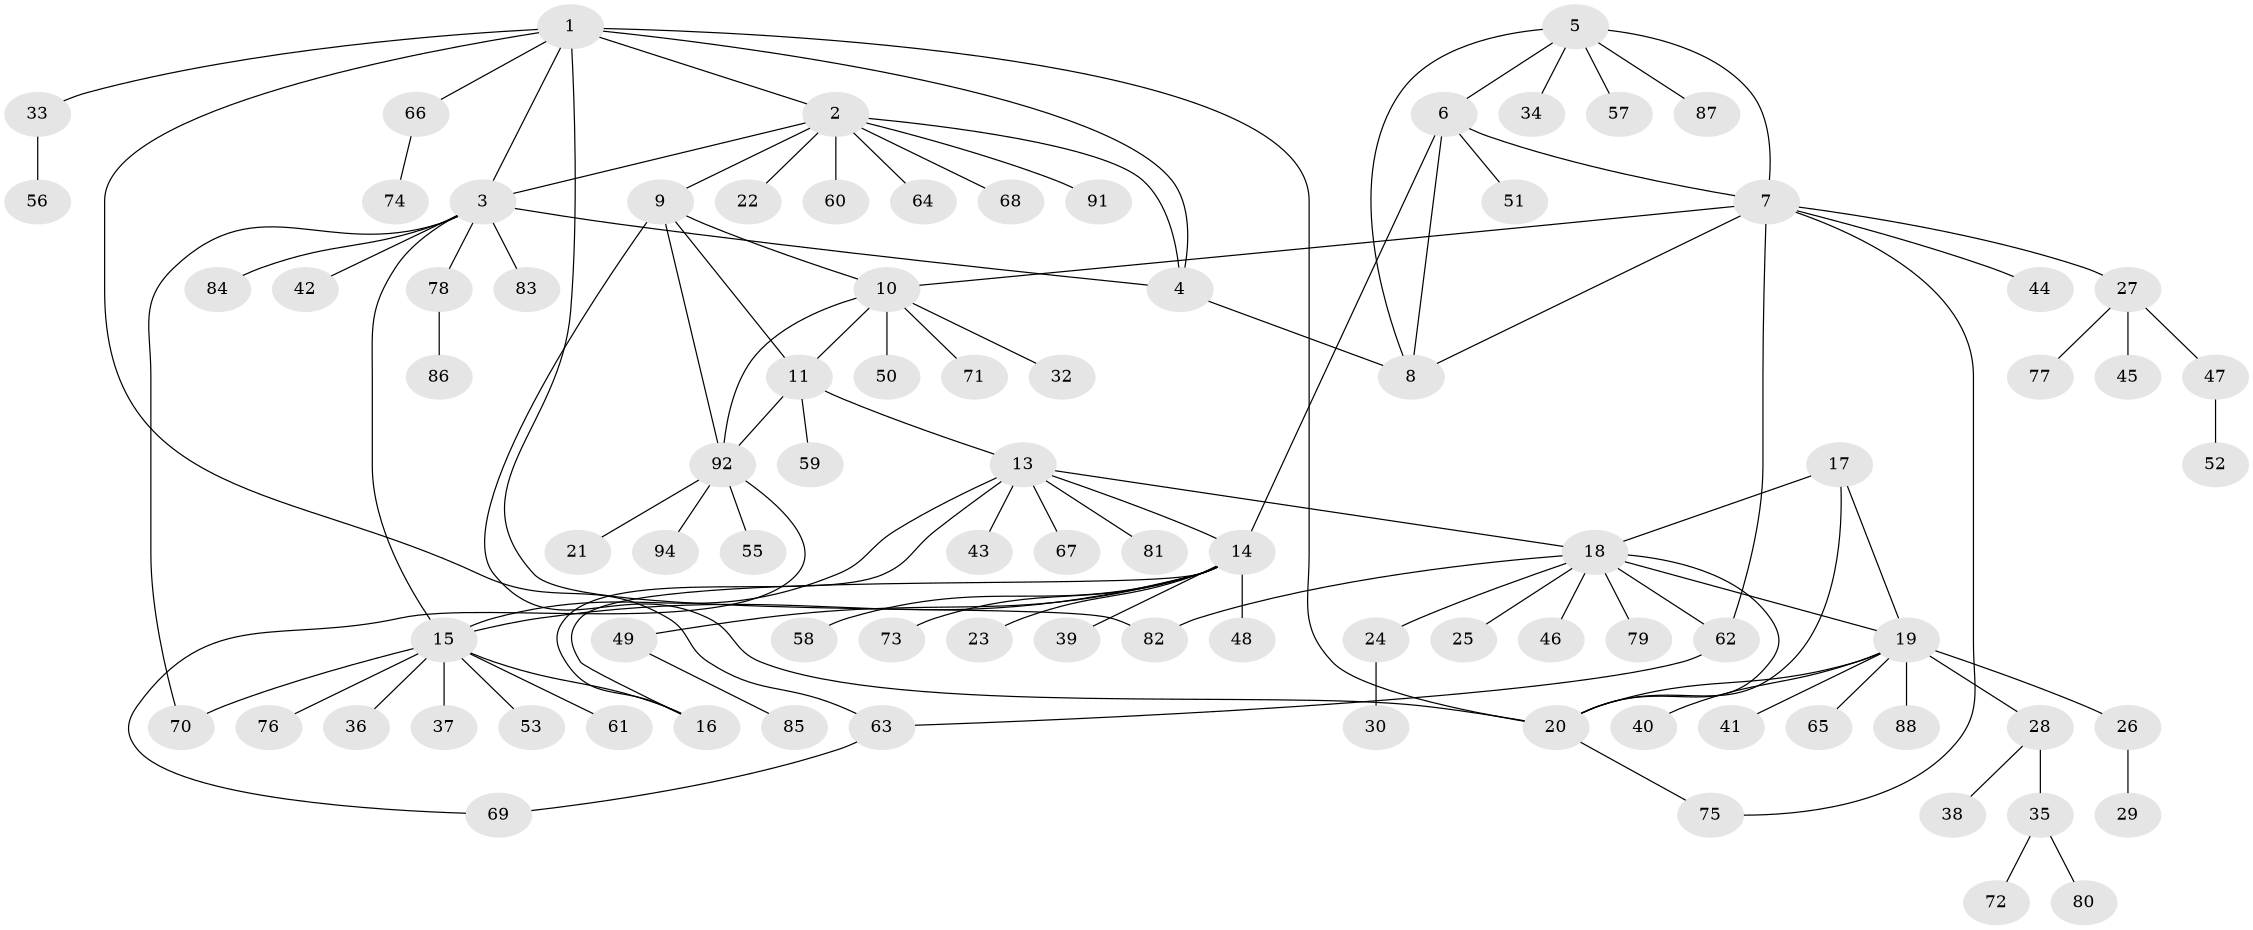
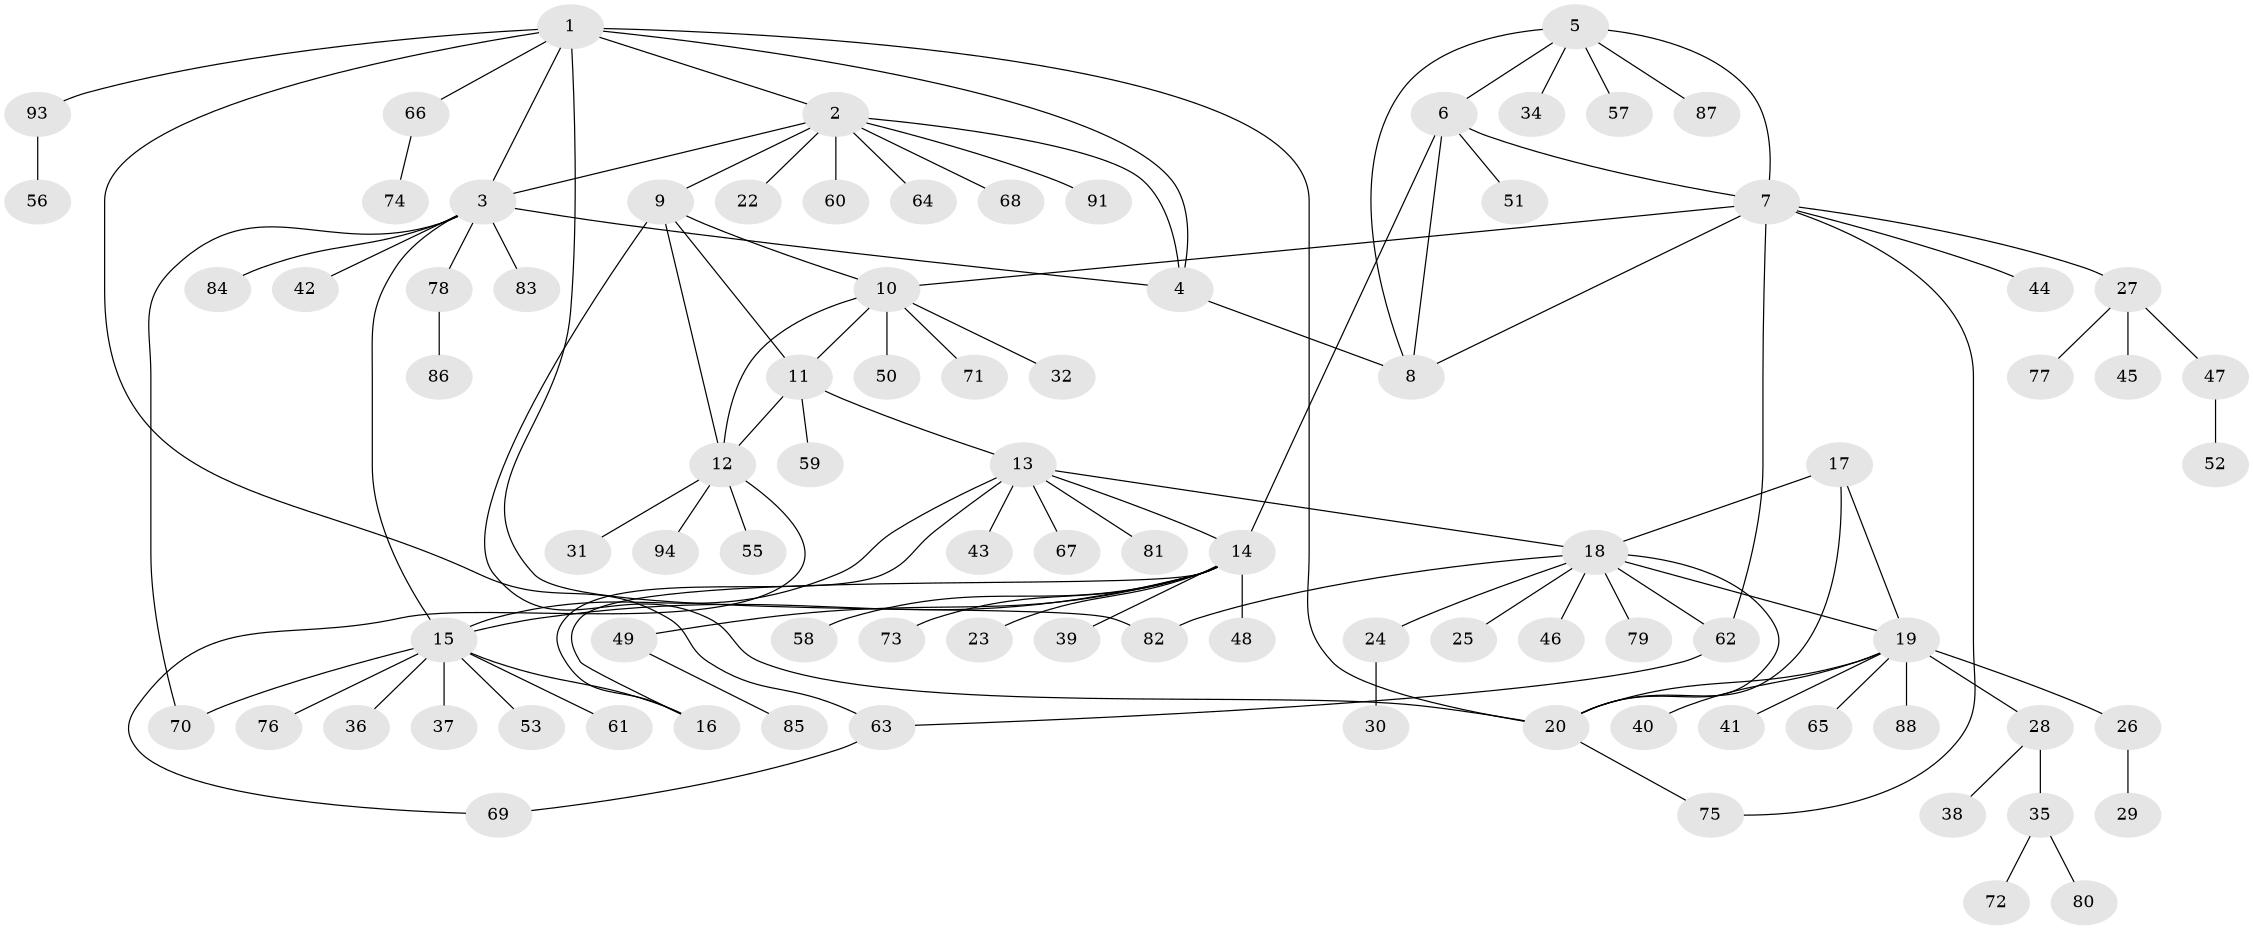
node "33": label "33" -> "93"
node "92": label "92" -> "12"
node "21": label "21" -> "31"
